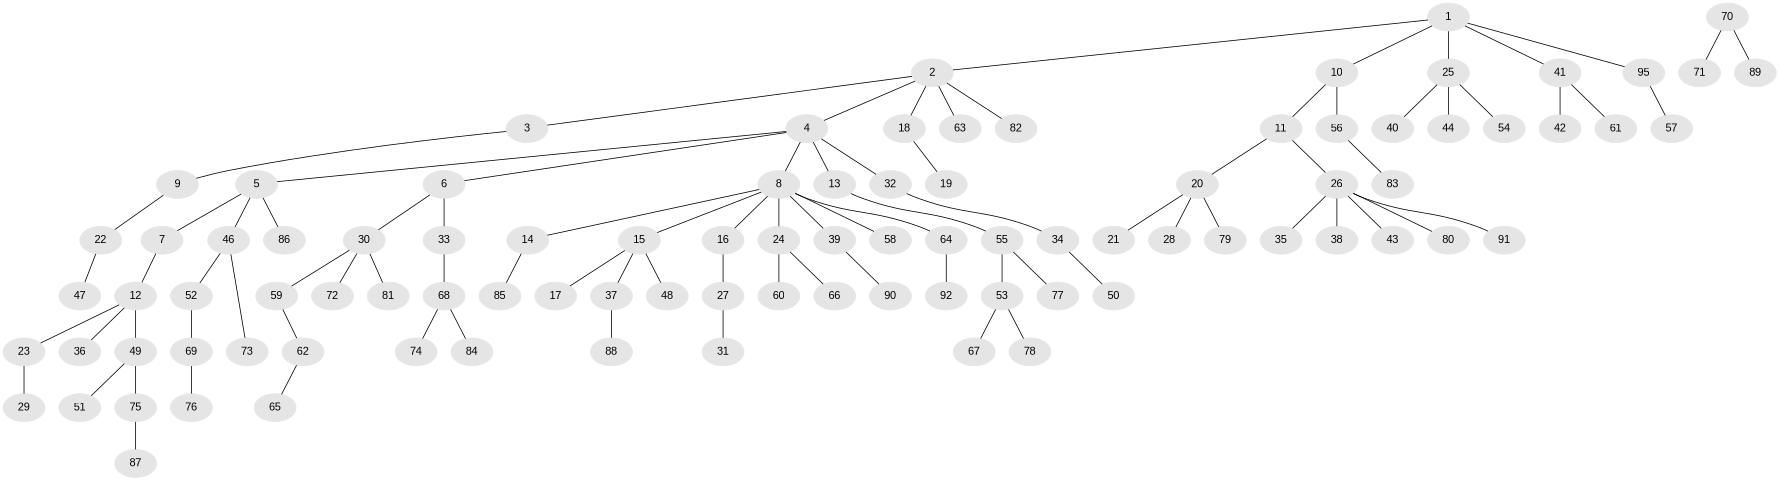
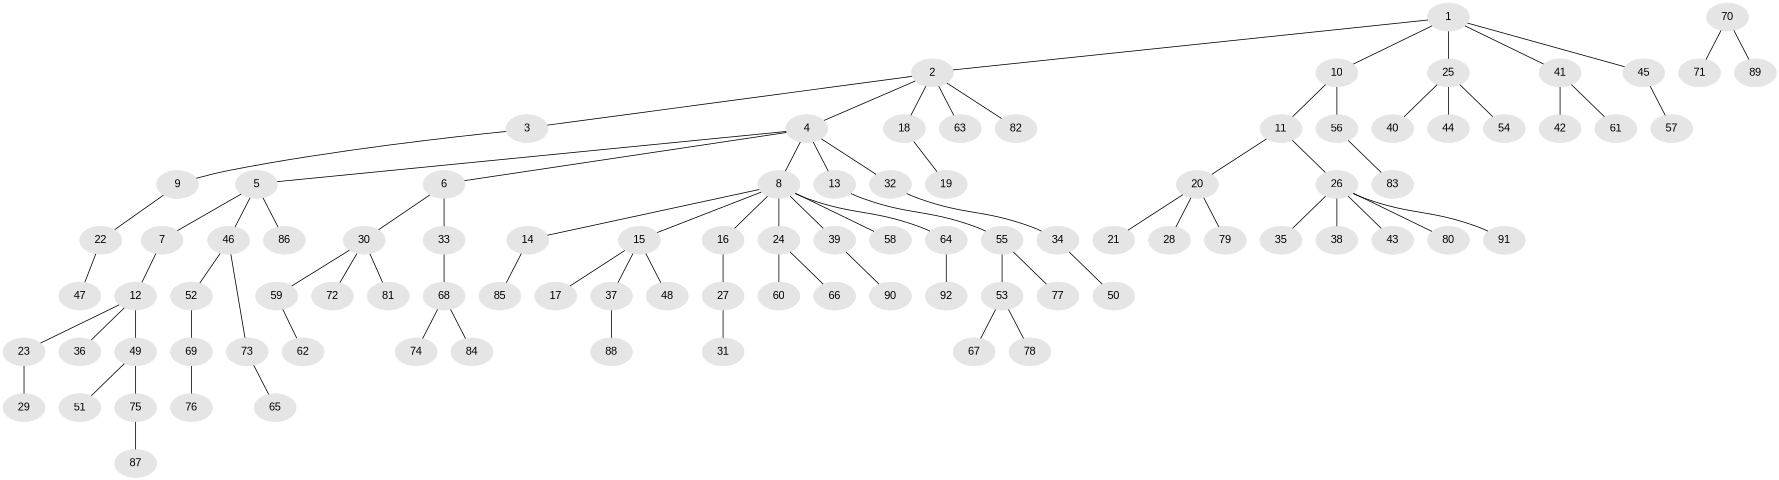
node "95": label "95" -> "45"
edge "62" -- "65": now "73" -- "65"
